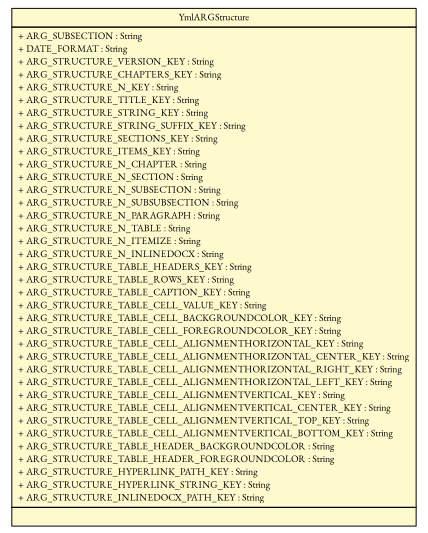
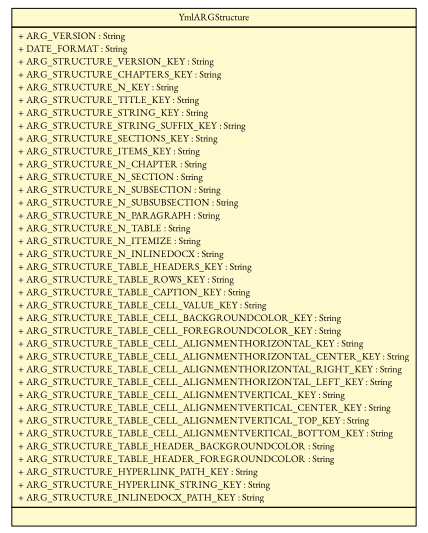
node "YmlARGStructure": text "+ ARG_SUBSECTION : String" -> "+ ARG_VERSION : String"
